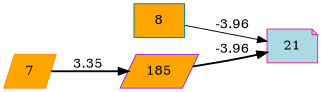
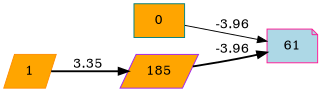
node "8": label "8" -> "0"
node "21": label "21" -> "61"
node "7": label "7" -> "1"
